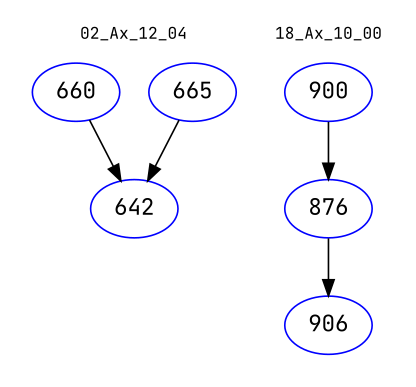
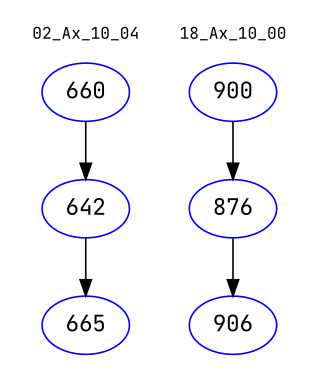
cluster "02_Ax_12_04": label "02_Ax_12_04" -> "02_Ax_10_04"
edge "665" -> "642": reversed
